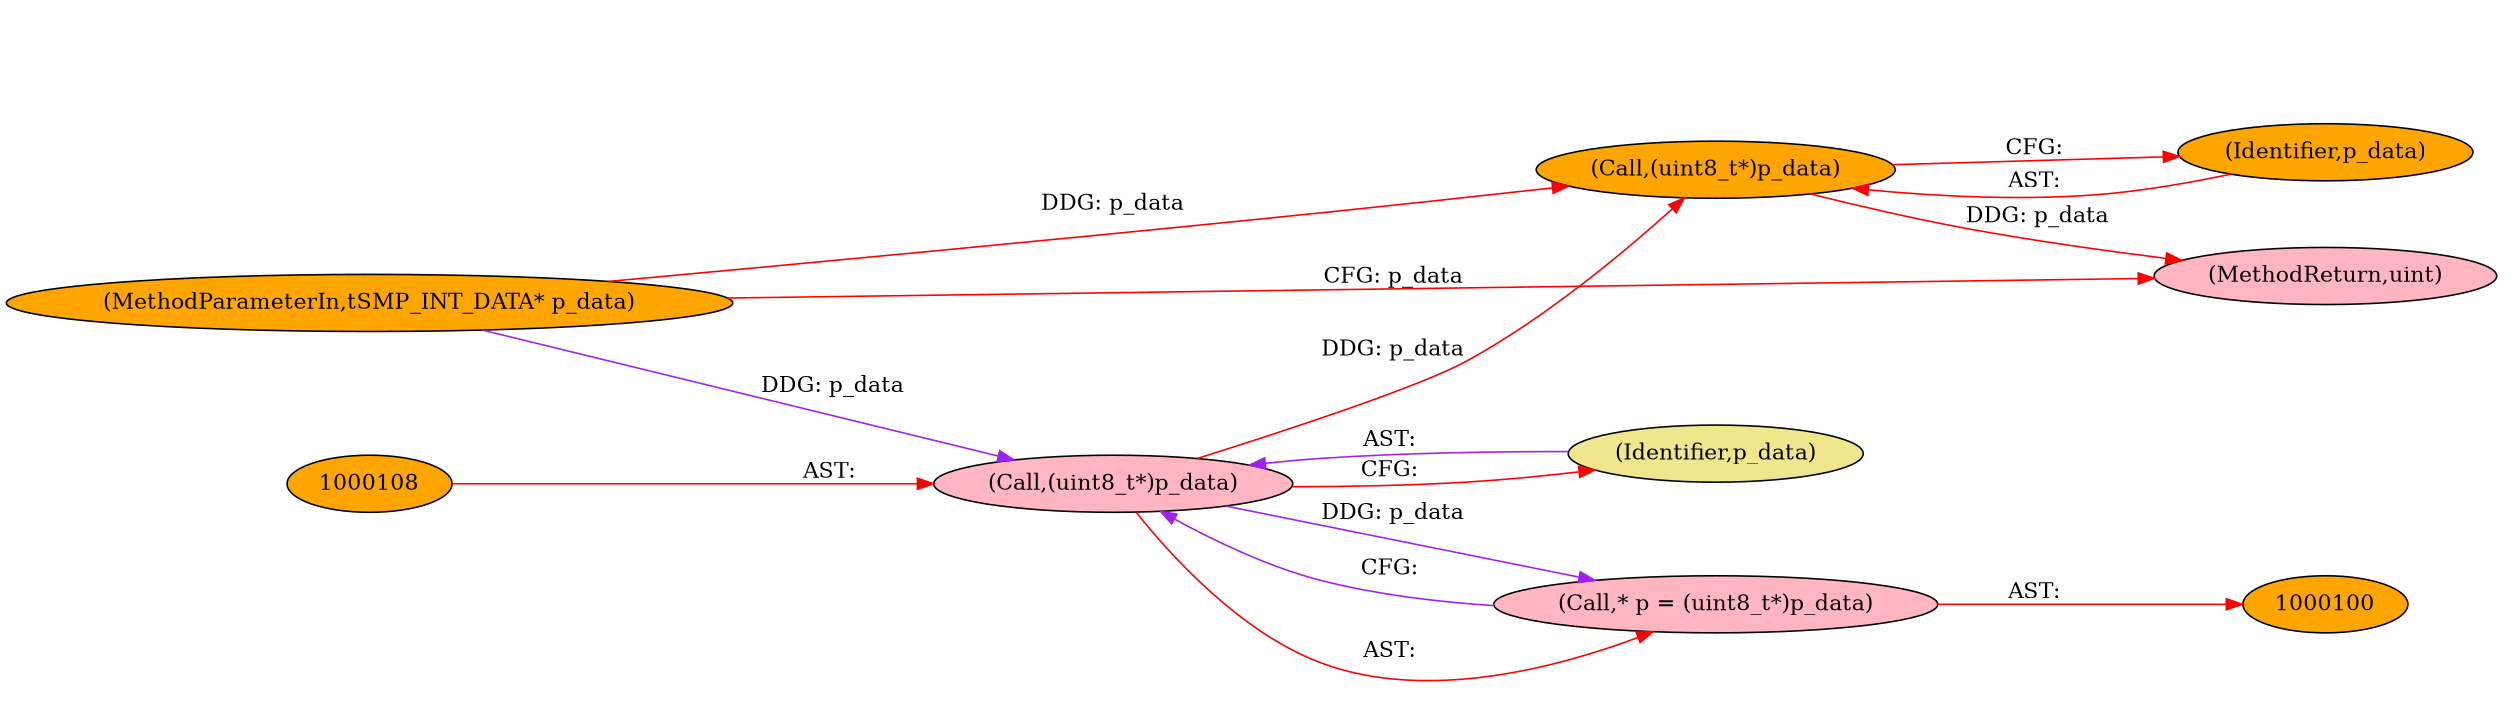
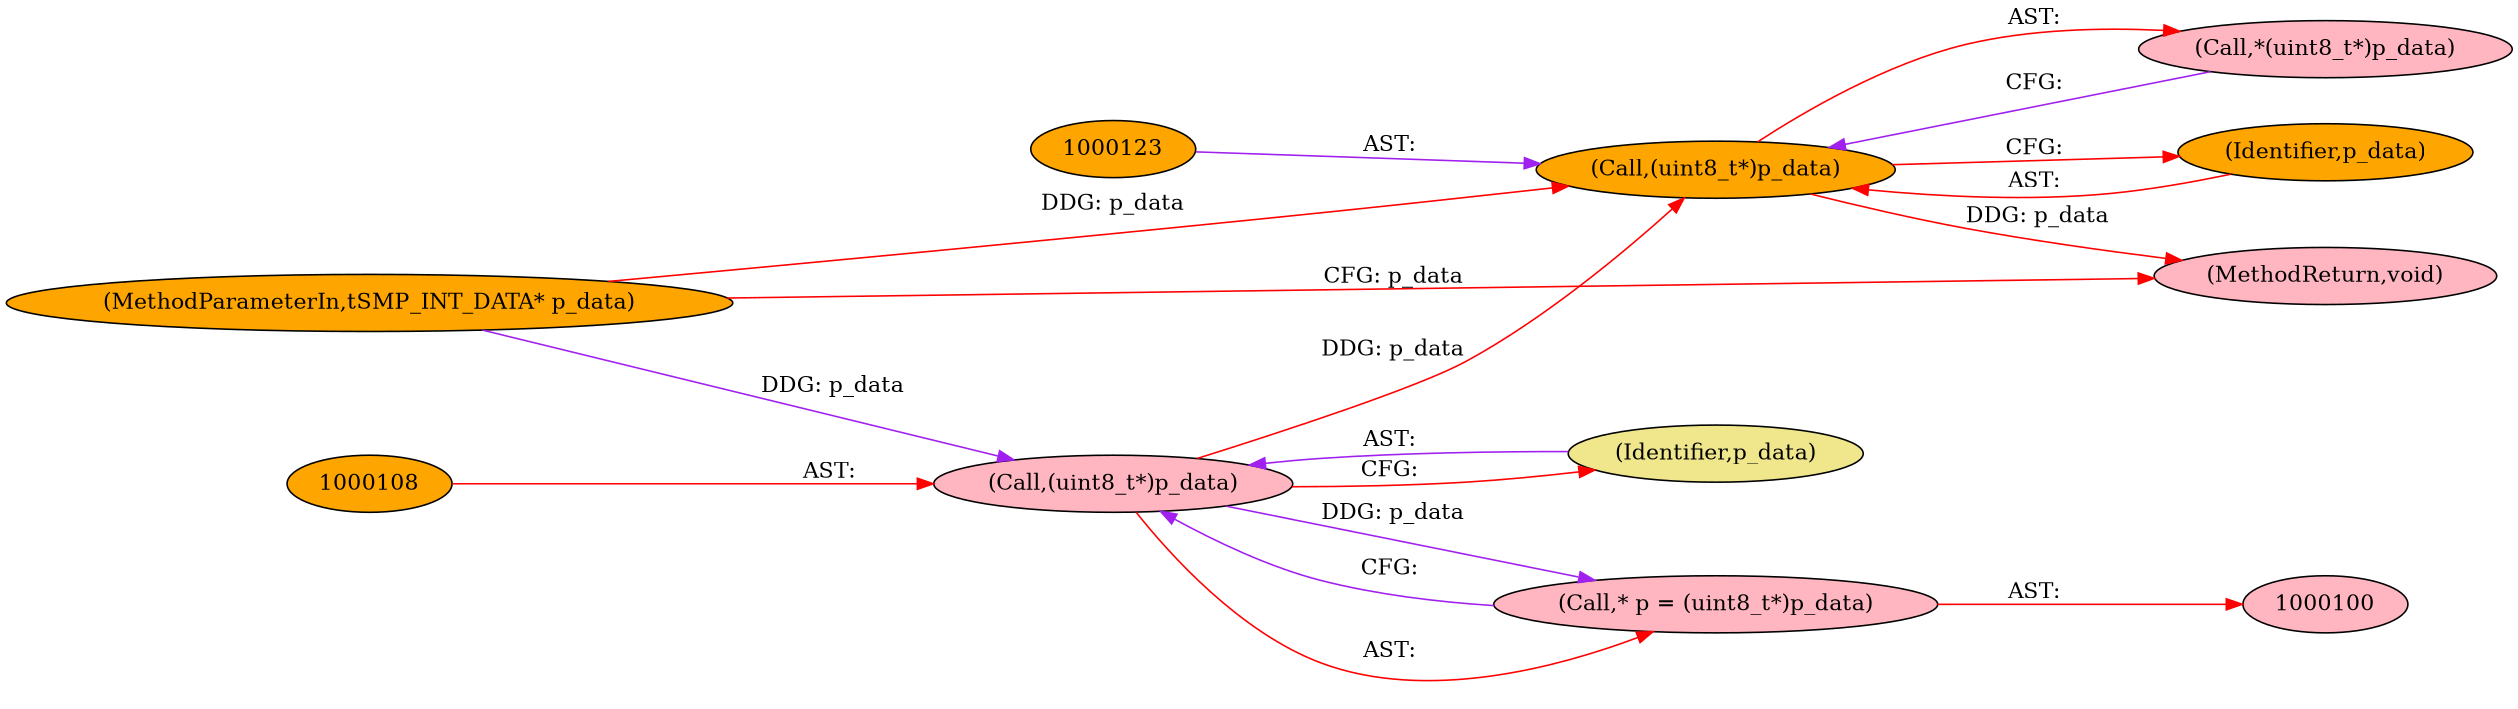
node "(Call,*(uint8_t*)p_data)": added
node "1000123": added
node "(MethodReturn,uint)": label "(MethodReturn,uint)" -> "(MethodReturn,void)"
node "1000100": fillcolor orange -> lightpink
